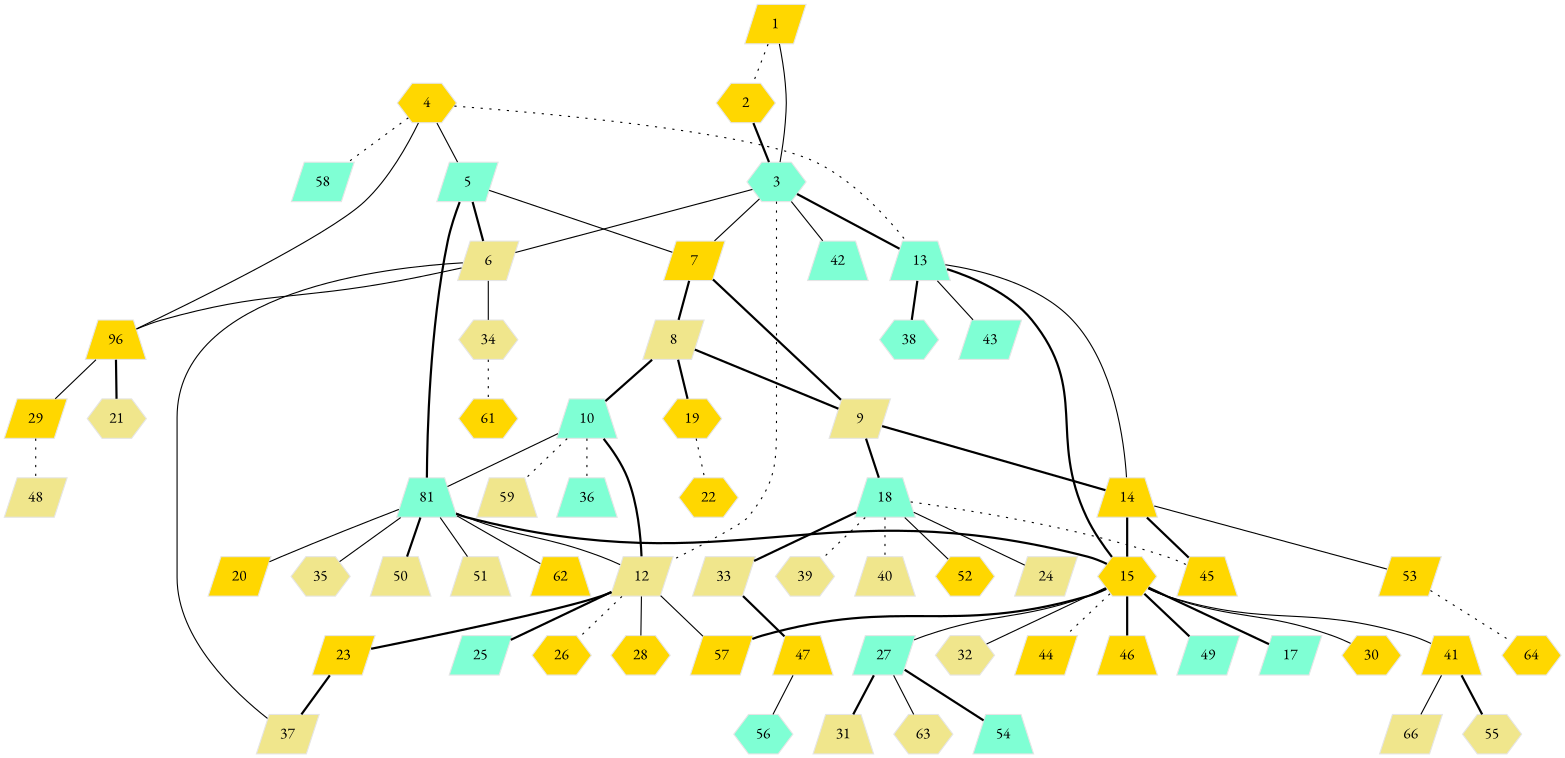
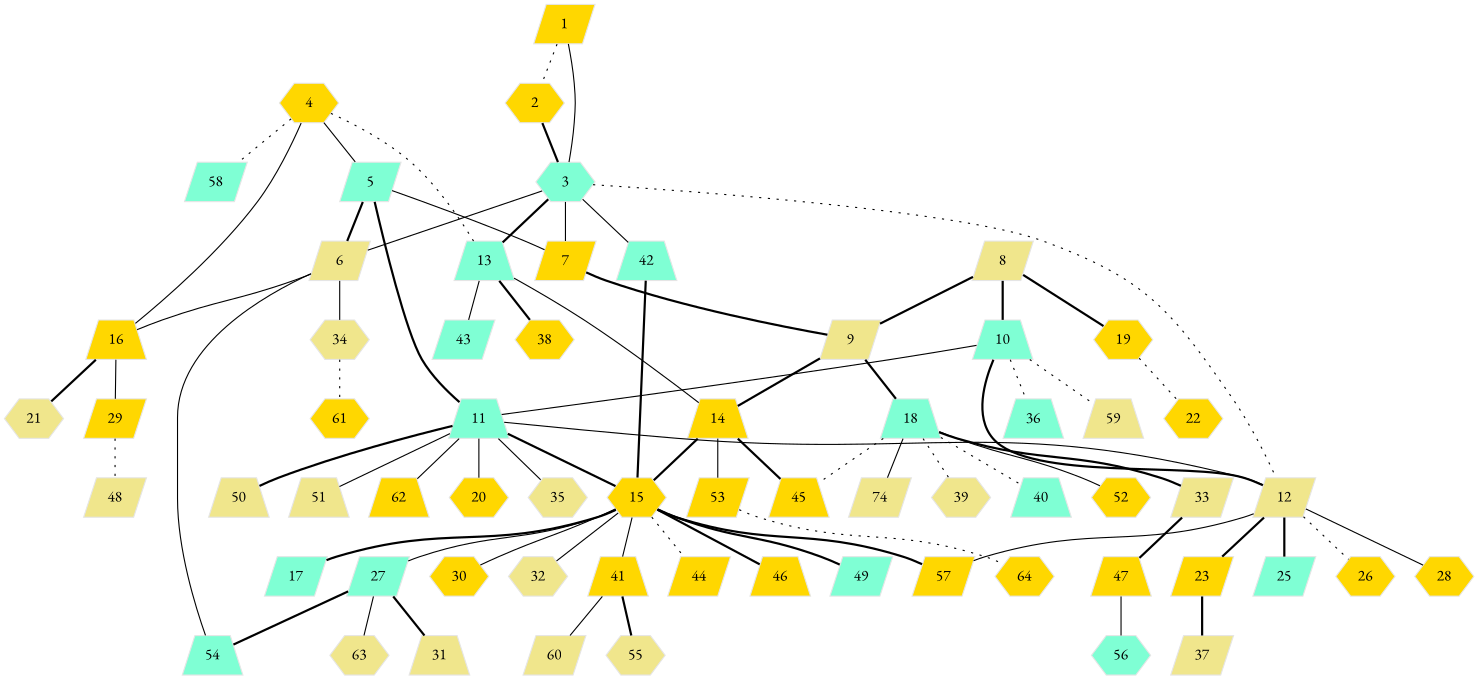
edge "7" -- "8": removed
node "96": label "96" -> "16"
node "38": fillcolor aquamarine -> gold
edge "13" -- "15": now "42" -- "15"
edge "6" -- "37": now "6" -- "54"
node "81": label "81" -> "11"
node "20": shape parallelogram -> hexagon
node "40": fillcolor khaki -> aquamarine
node "24": label "24" -> "74"
node "66": label "66" -> "60"
